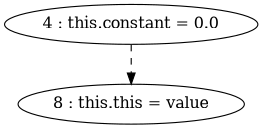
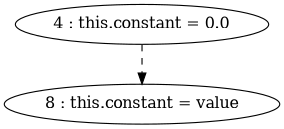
node "8 : this.this = value": label "8 : this.this = value" -> "8 : this.constant = value"
